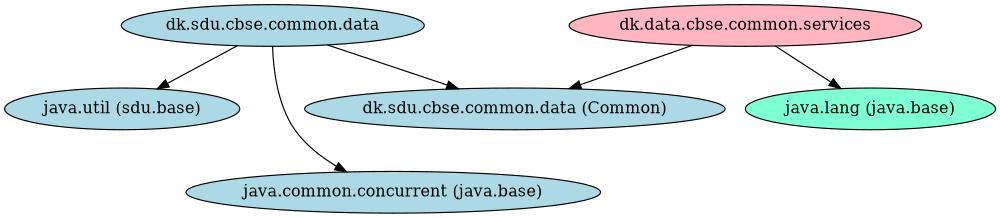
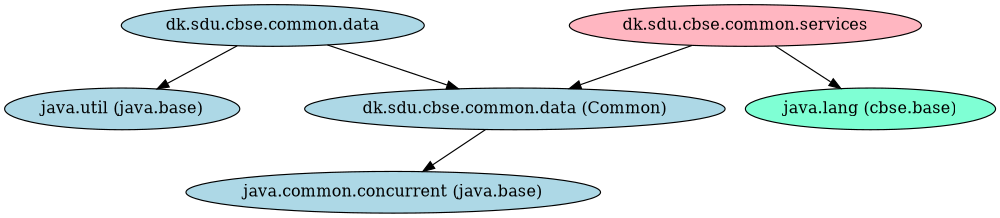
node "dk.data.cbse.common.services": label "dk.data.cbse.common.services" -> "dk.sdu.cbse.common.services"
node "java.util (sdu.base)": label "java.util (sdu.base)" -> "java.util (java.base)"
node "java.lang (java.base)": label "java.lang (java.base)" -> "java.lang (cbse.base)"
edge "dk.sdu.cbse.common.data" -> "java.common.concurrent (java.base)": now "dk.sdu.cbse.common.data (Common)" -> "java.common.concurrent (java.base)"
